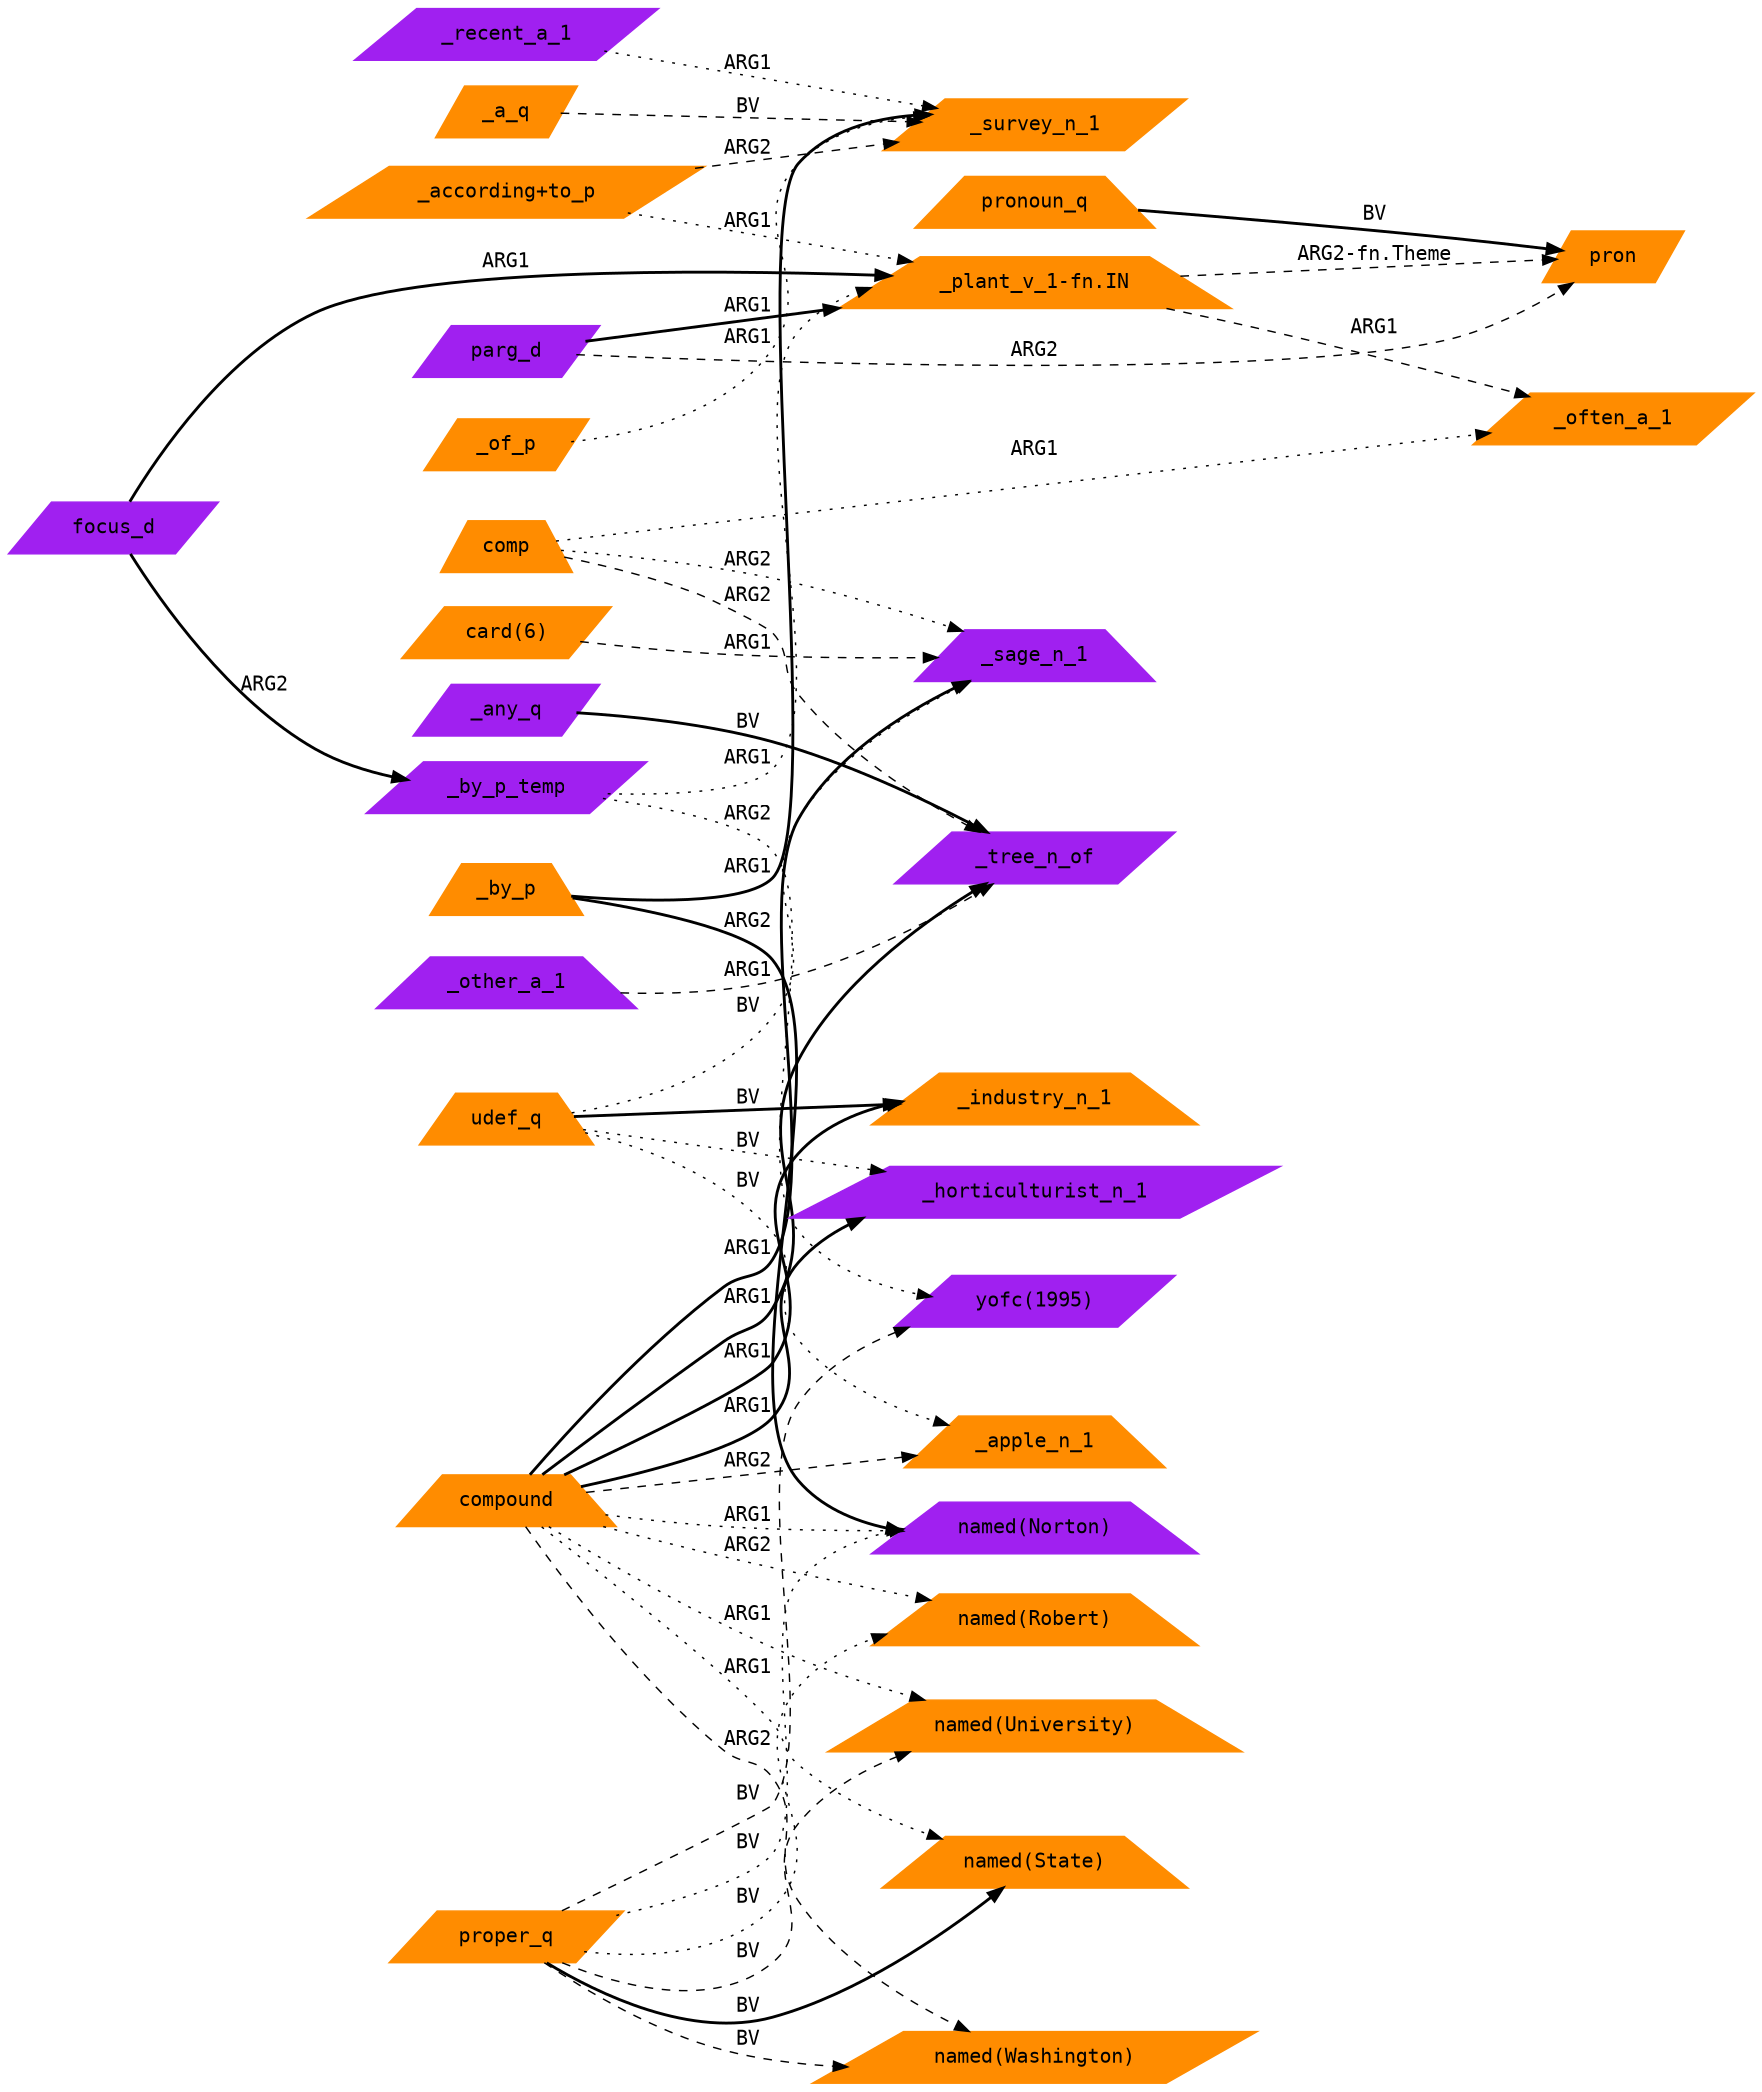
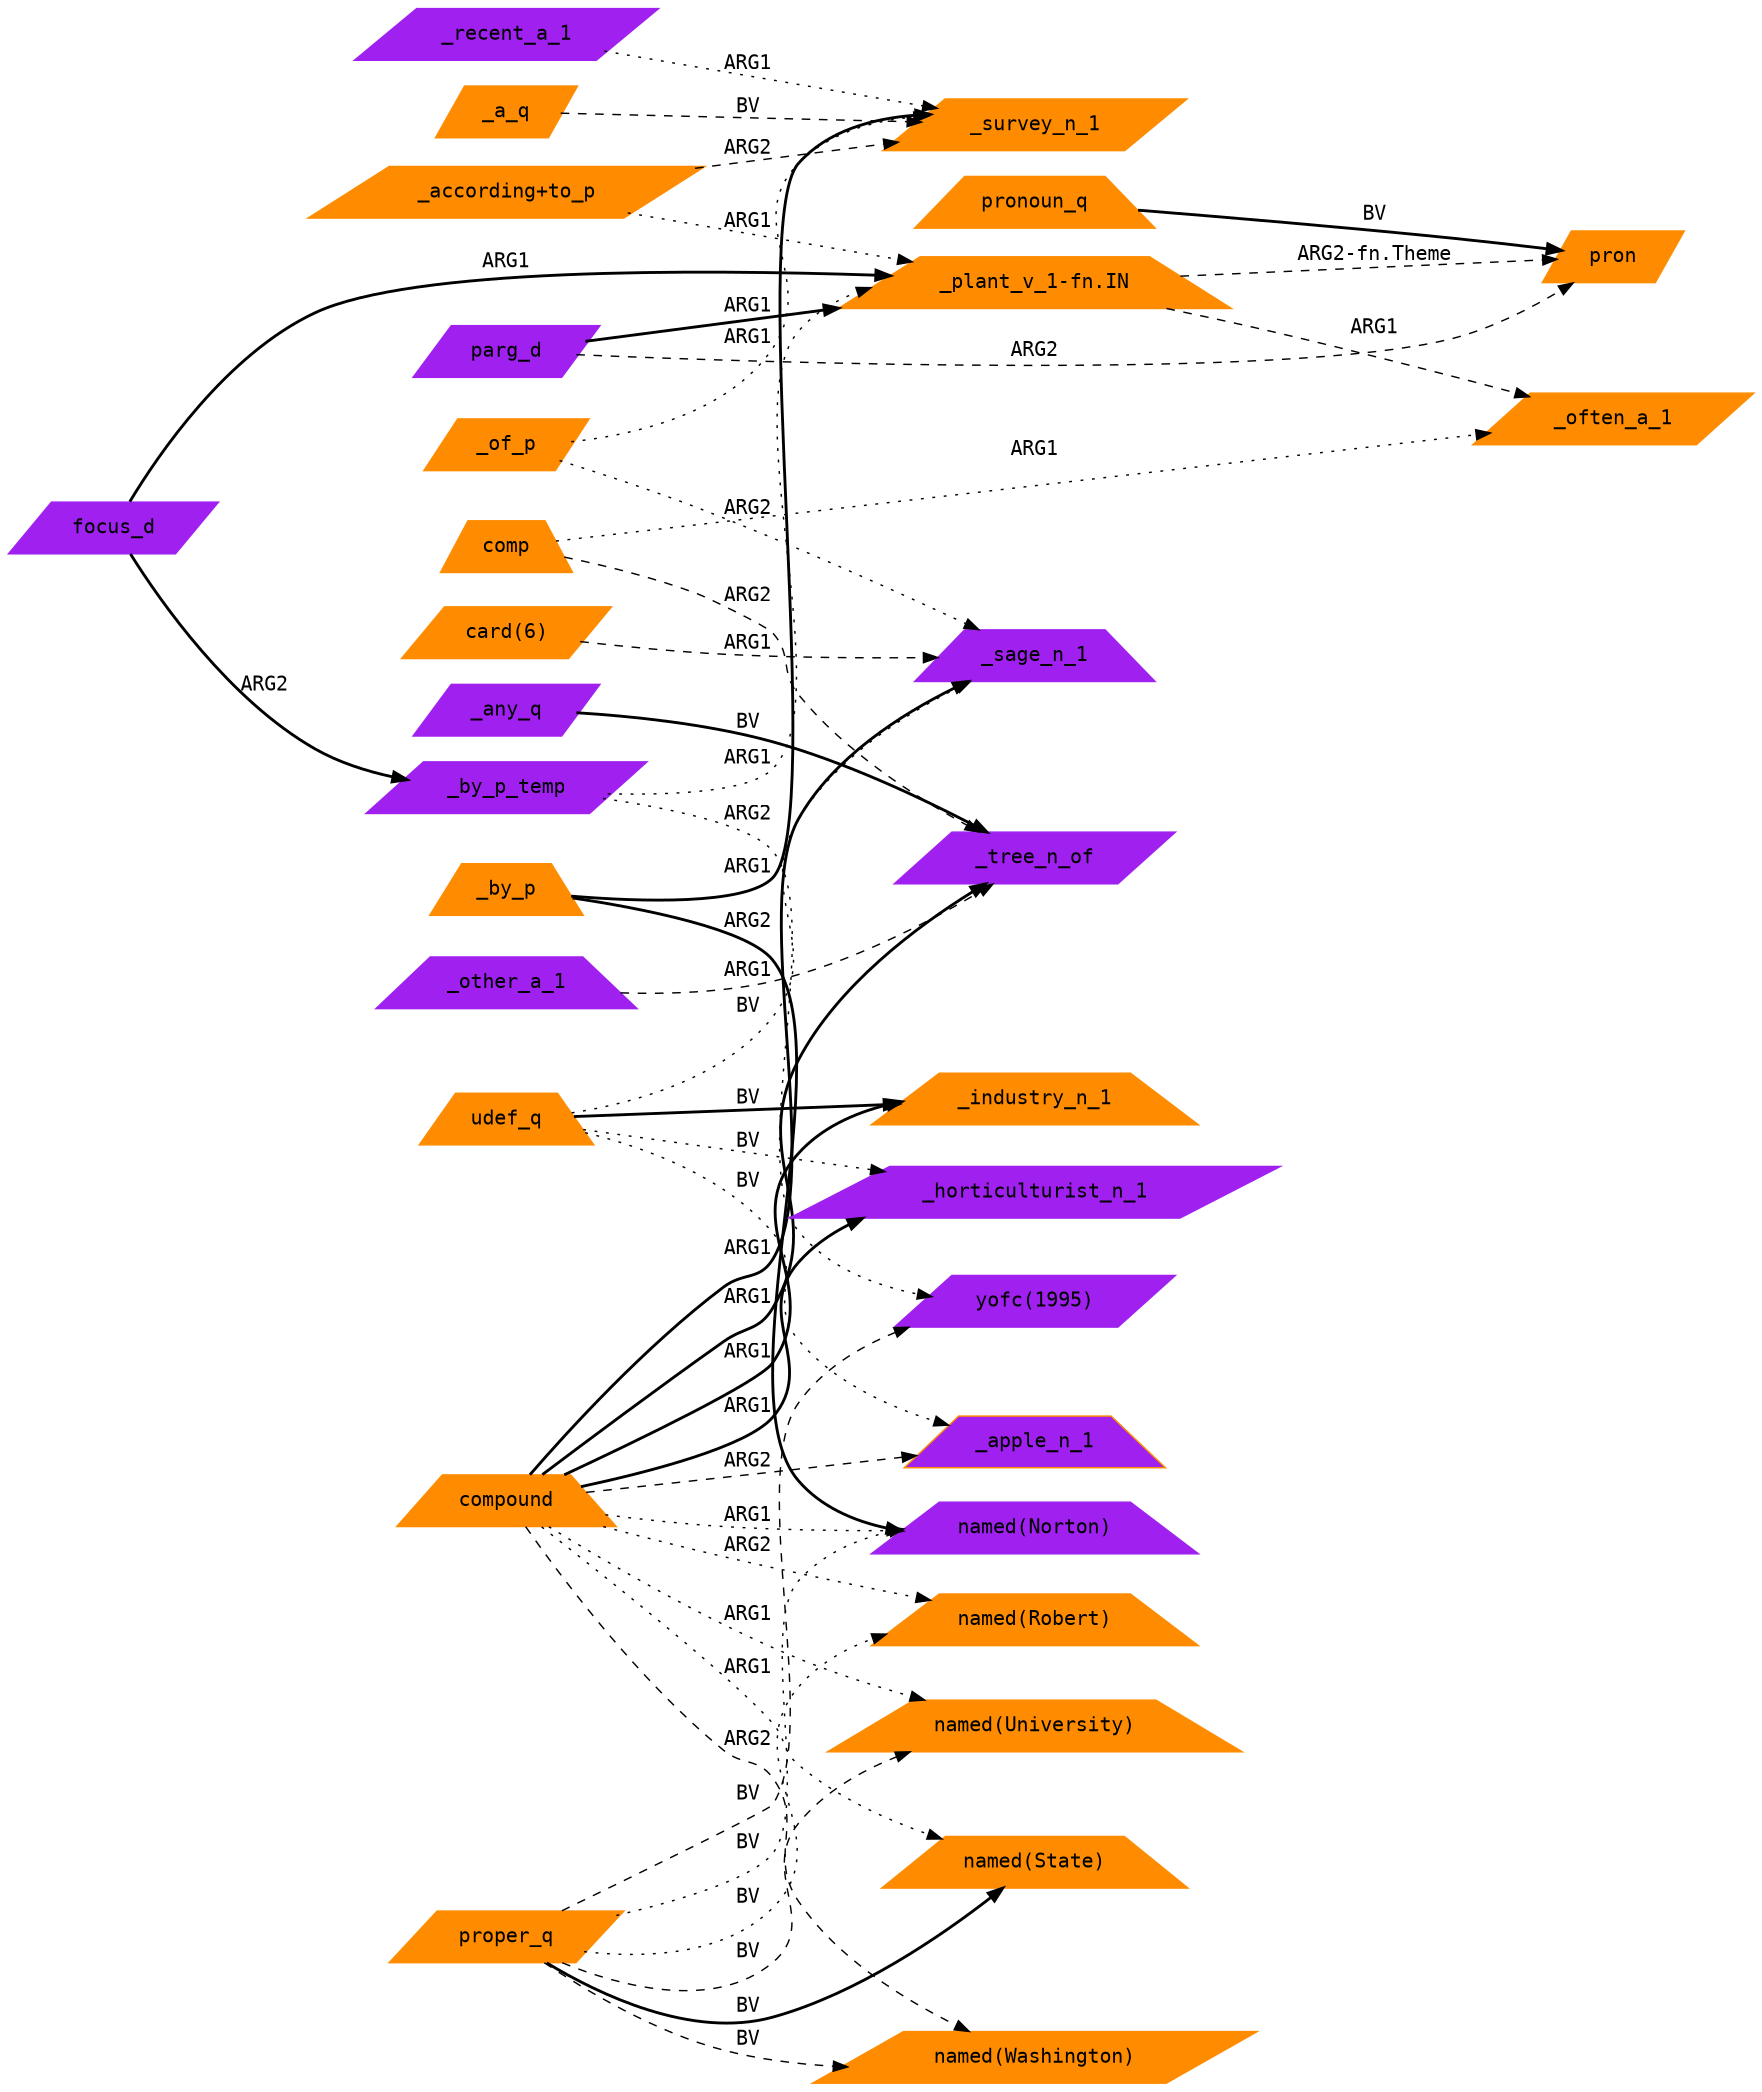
edge "comp" -> "_sage_n_1": now "_of_p" -> "_sage_n_1"
node "_apple_n_1": fillcolor darkorange -> purple
